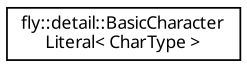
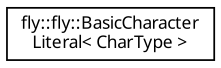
node "fly::detail::BasicCharacter Literal< CharType >": label "fly::detail::BasicCharacter Literal< CharType >" -> "fly::fly::BasicCharacter Literal< CharType >"
